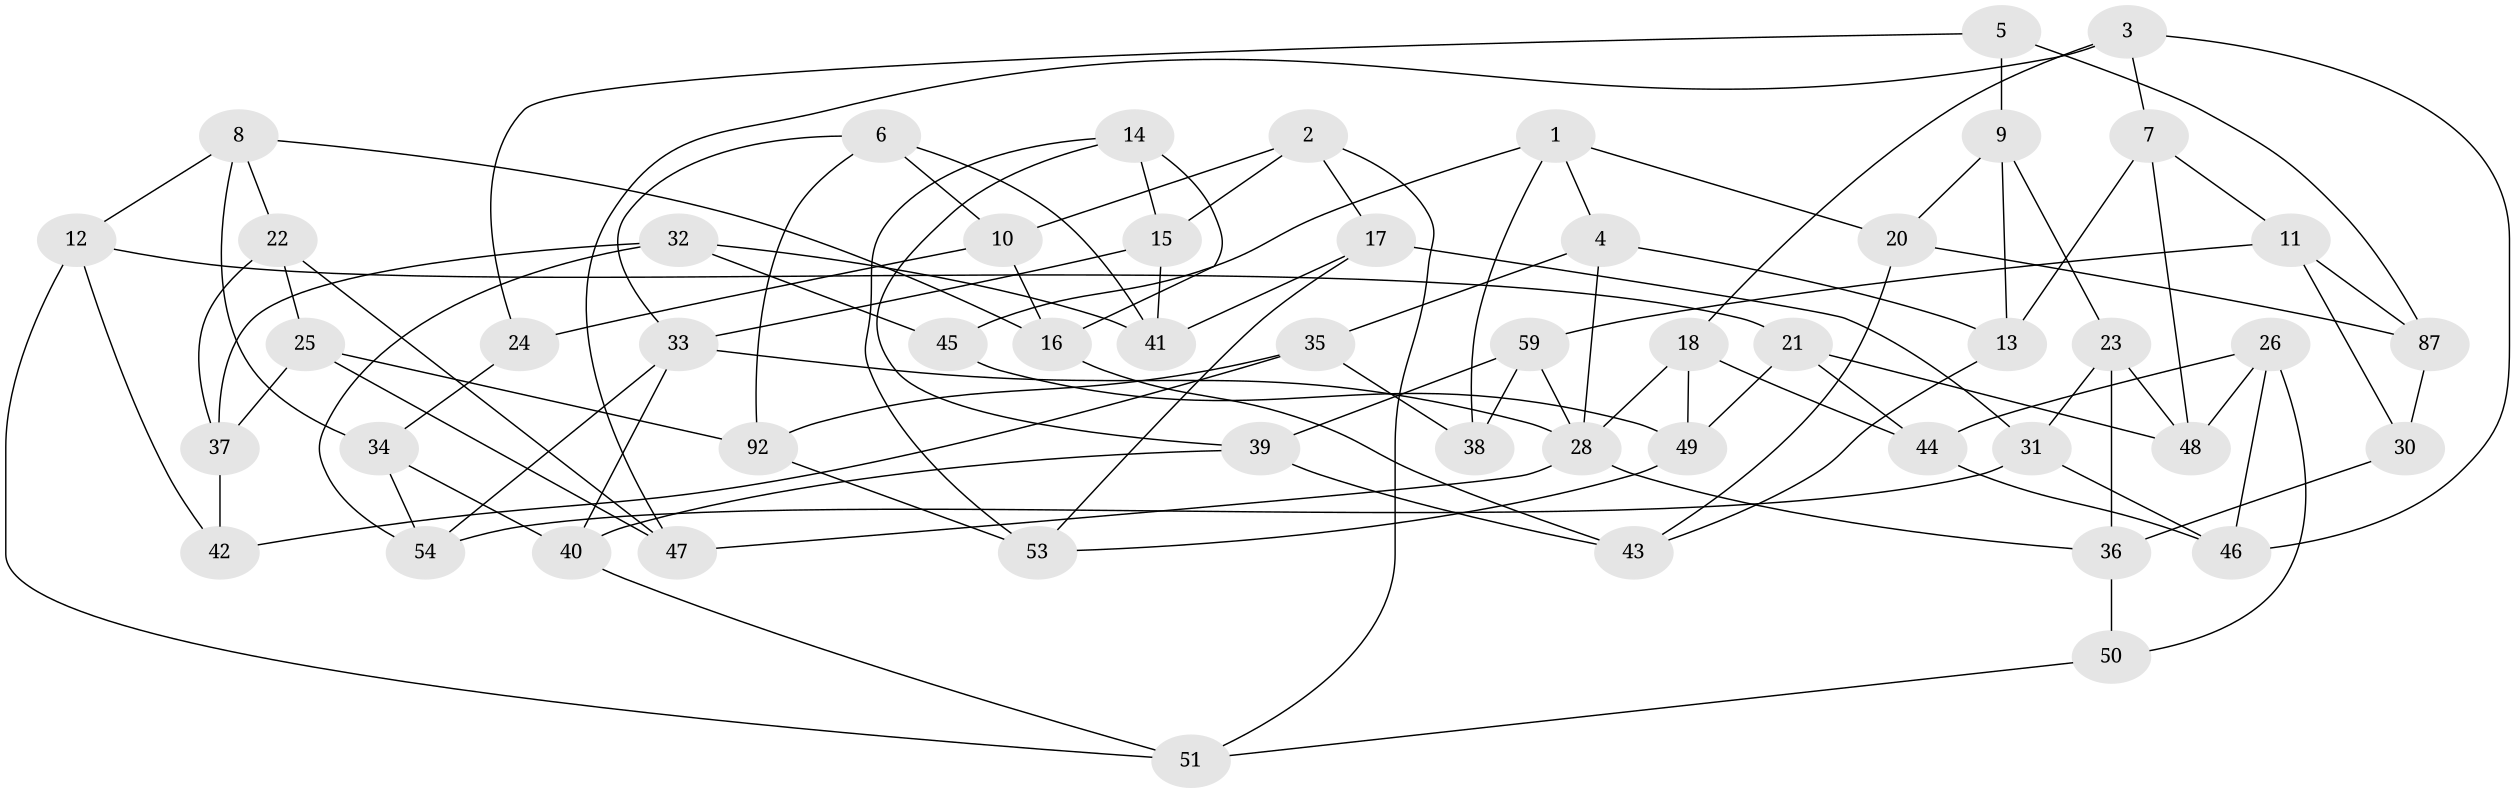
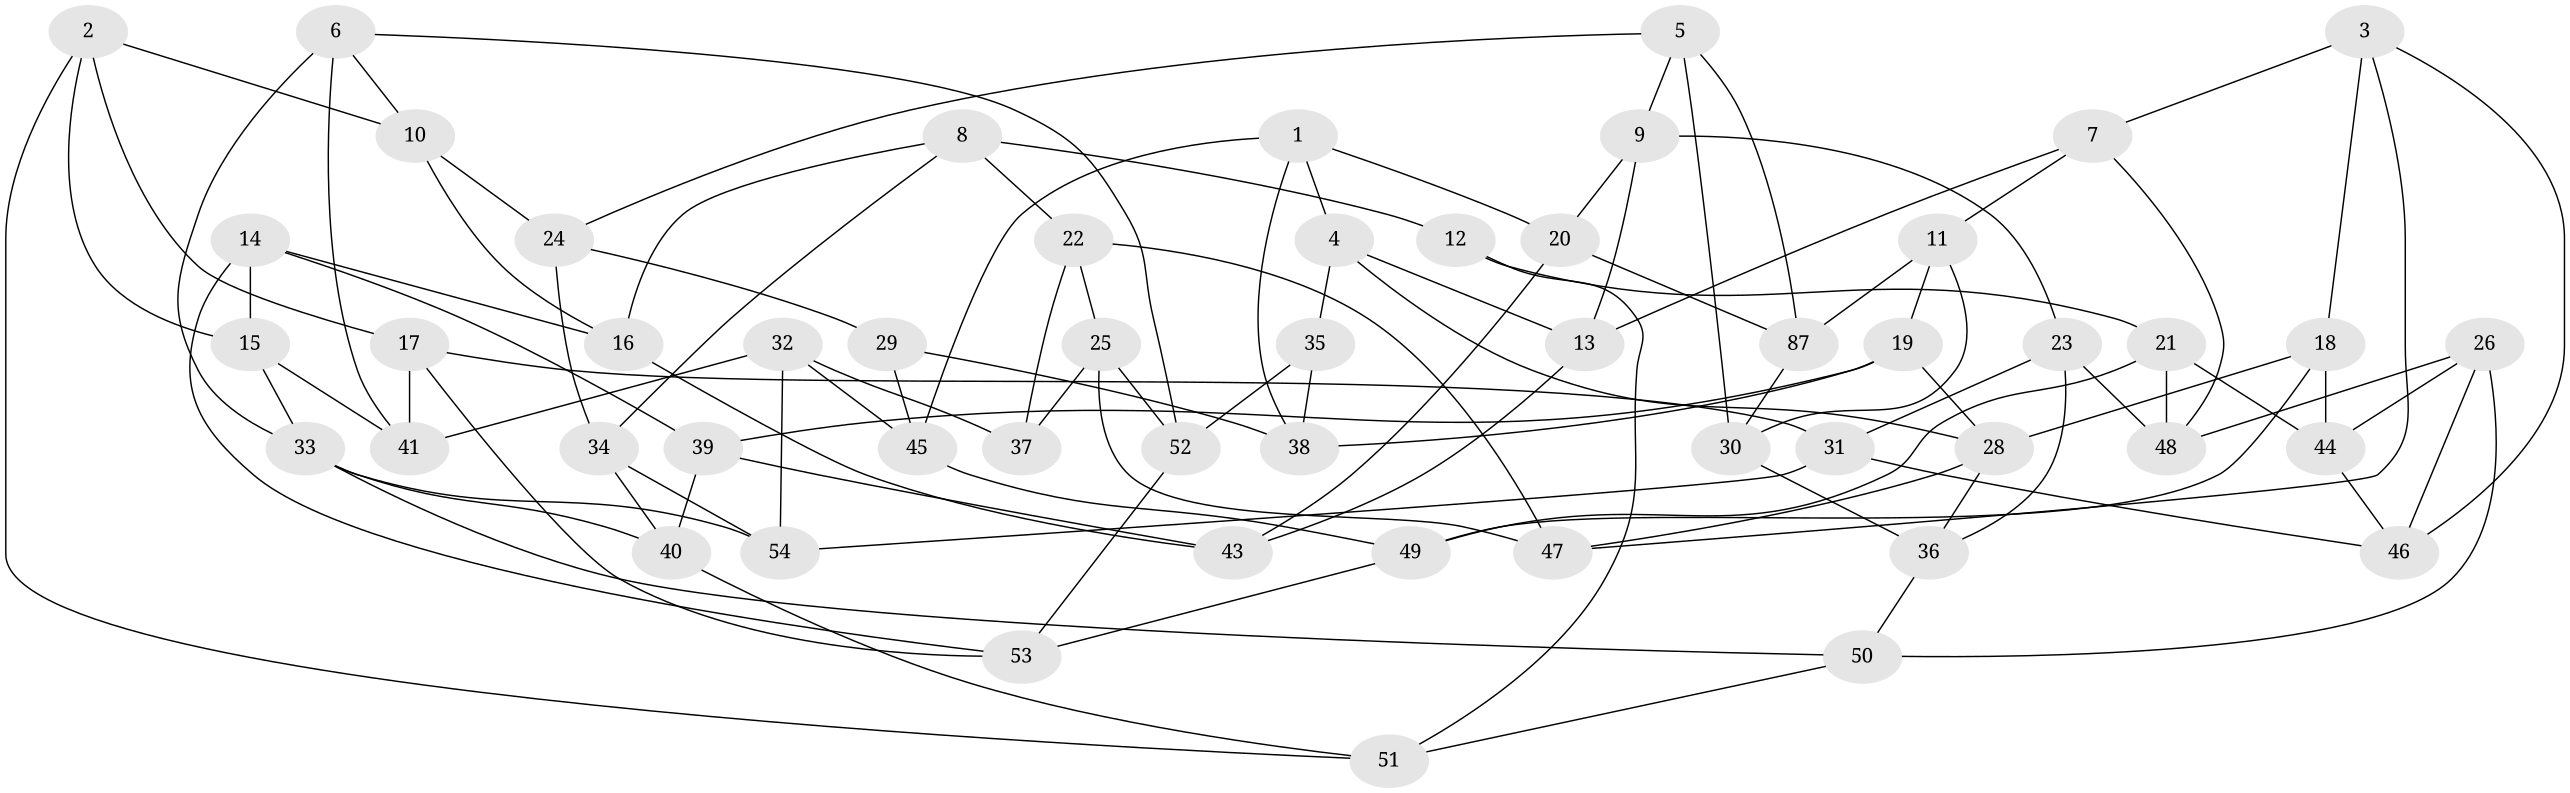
edge "5" -- "30": added
node "29": added
node "59": label "59" -> "19"
edge "33" -- "28": now "33" -- "50"
node "92": label "92" -> "52"
node "42": removed
